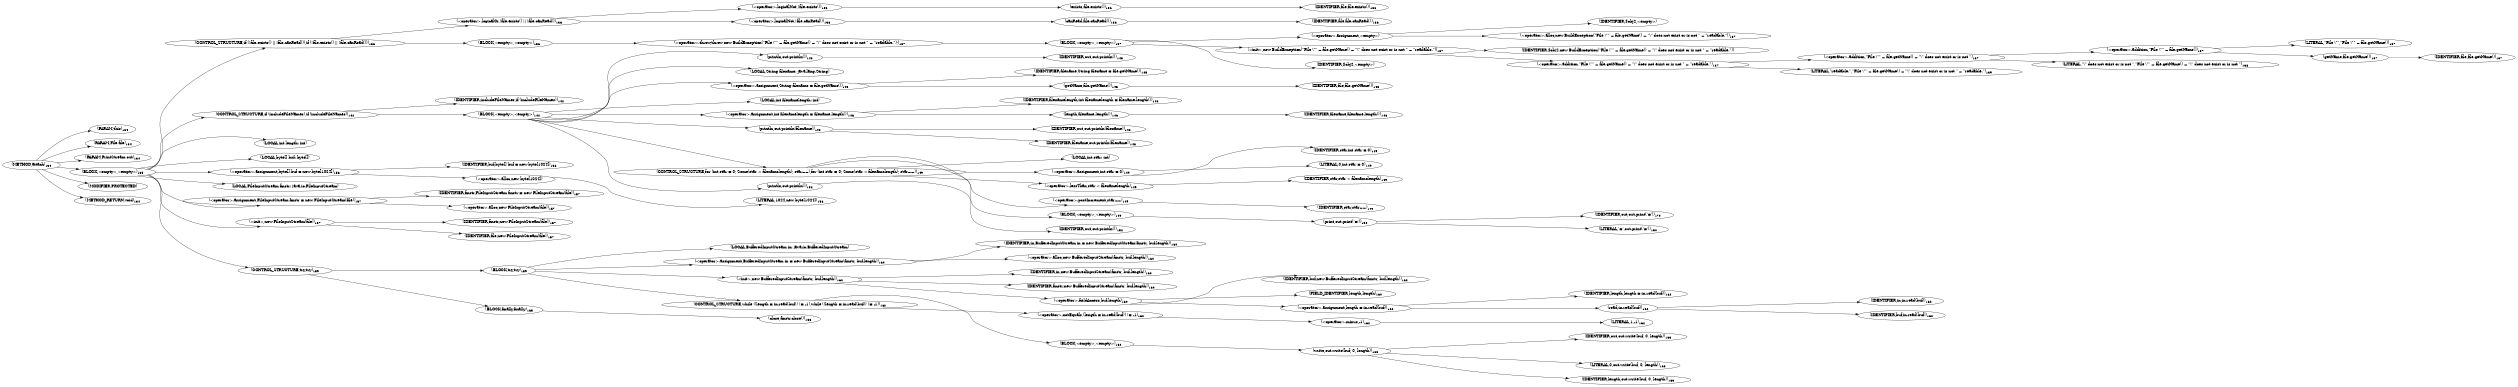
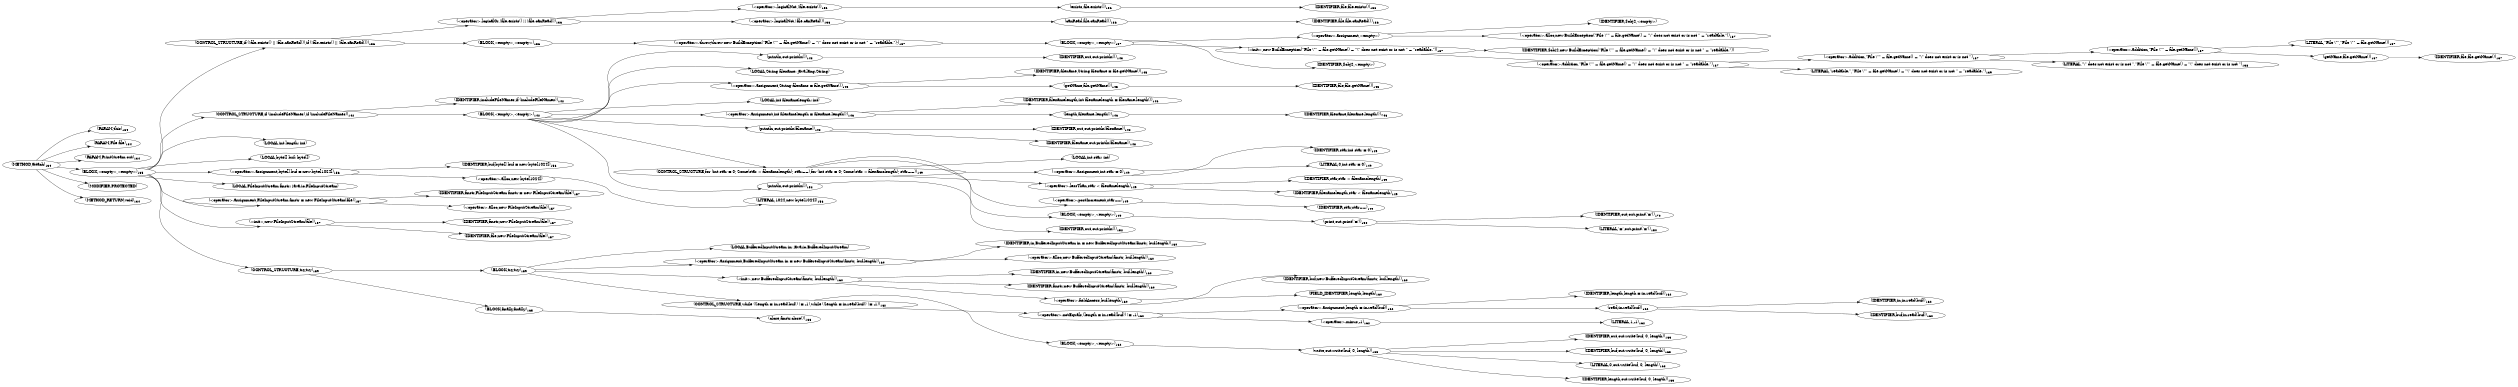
node "(IDENTIFIER,filename,filename.length())": text "146" -> "746"
node "(IDENTIFIER,filenamelength,star < filenamelength)": added
edge "(<operator>.fieldAccess,buf.length)" -> "(<operator>.assignment,length = in.read(buf))": now "(<operator>.notEquals,(length = in.read(buf)) != -1)" -> "(<operator>.assignment,length = in.read(buf))"
node "(IDENTIFIER,buf,out.write(buf, 0, length))": added
